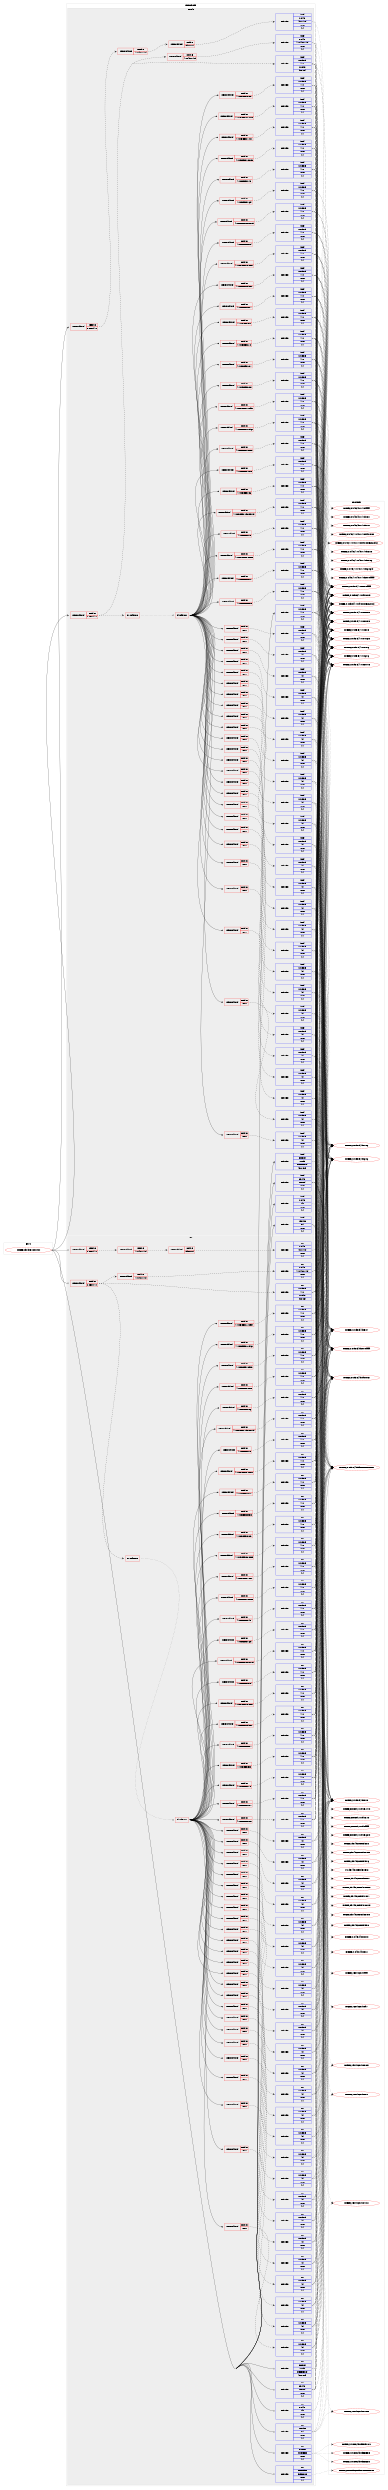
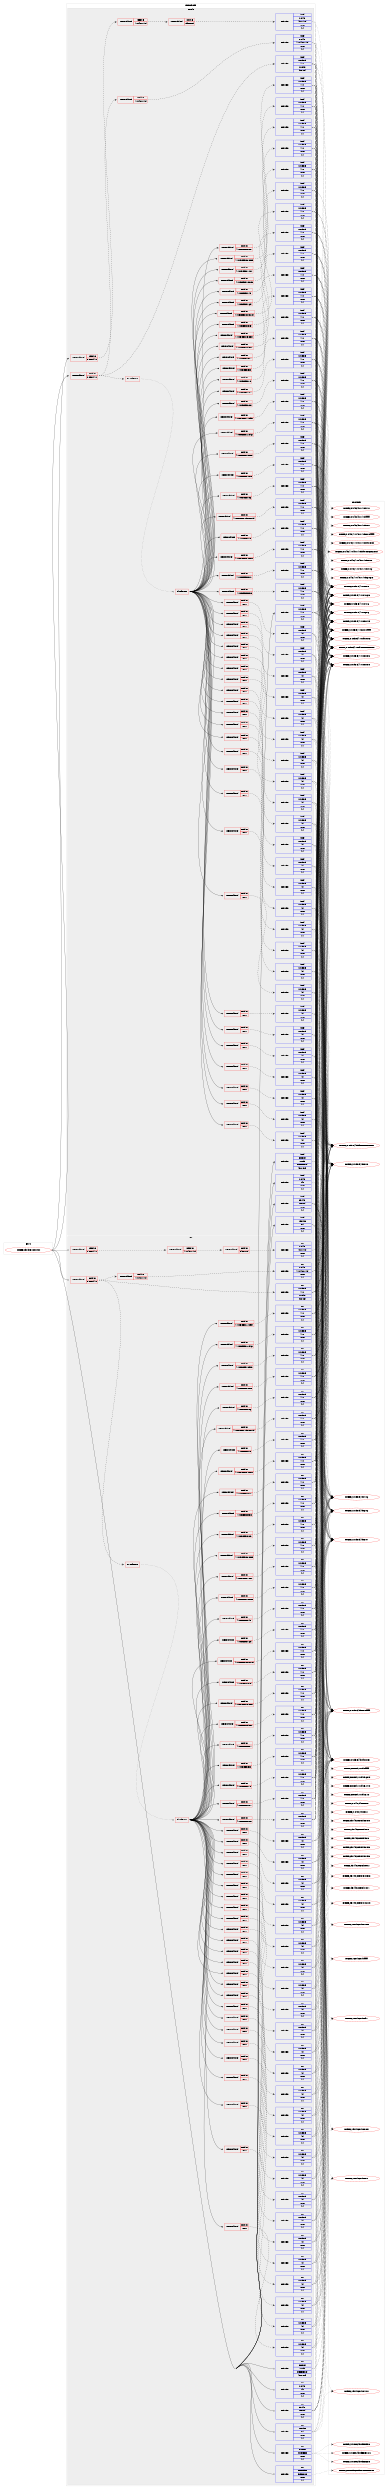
node "portage://dev-libs/openssl-3.1.6": removed
node "sys://dev-libs/openssl-3.1.5-r2": label "sys://dev-libs/openssl-3.1.5-r2" -> "portage://dev-libs/openssl-3.1.5-r2"
